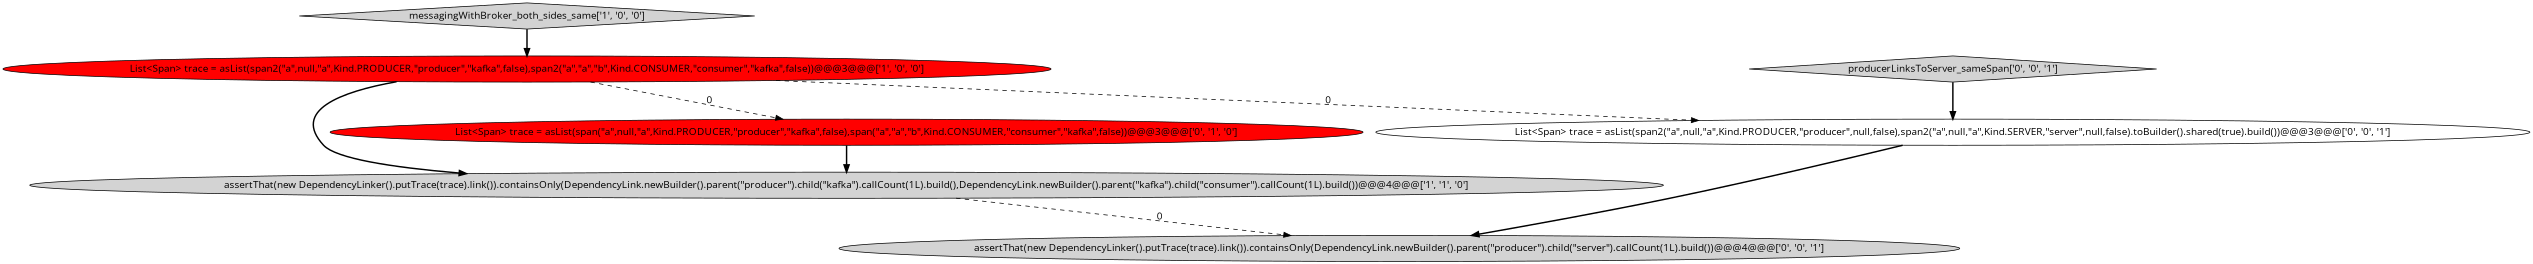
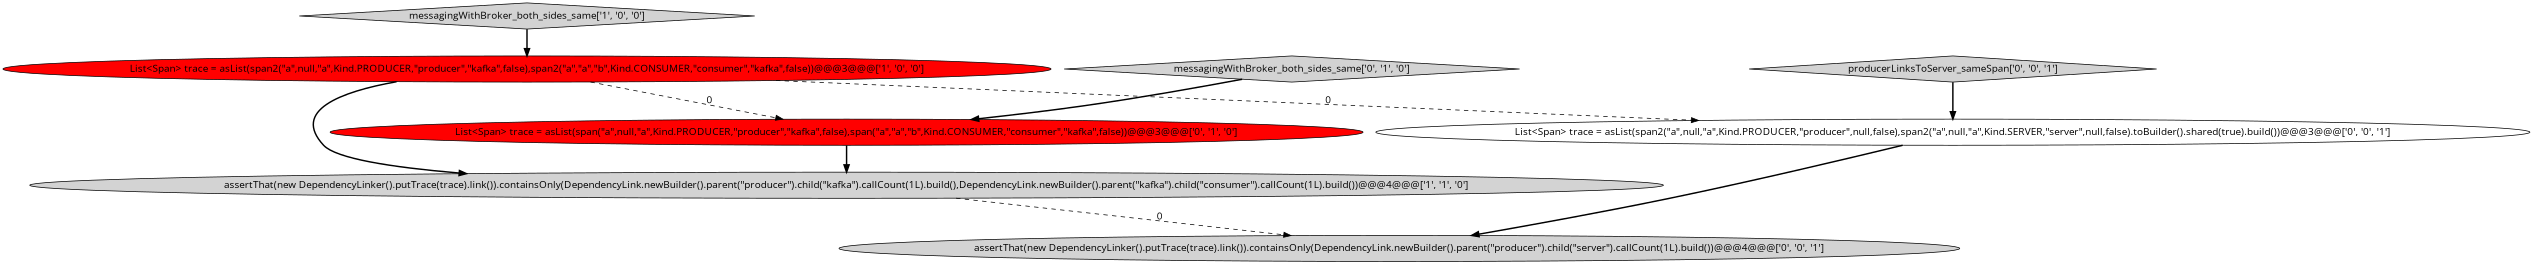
node "messagingWithBroker_both_sides_same['0', '1', '0']": added
